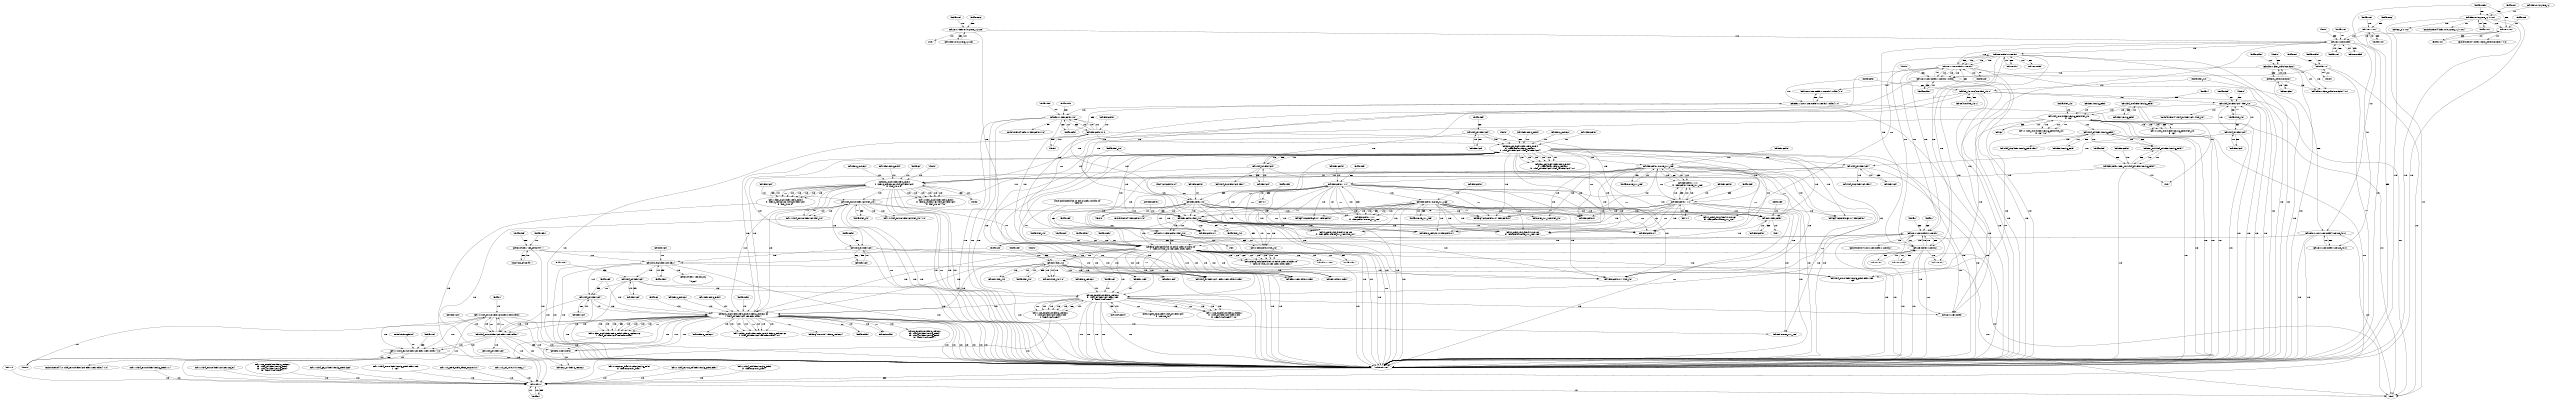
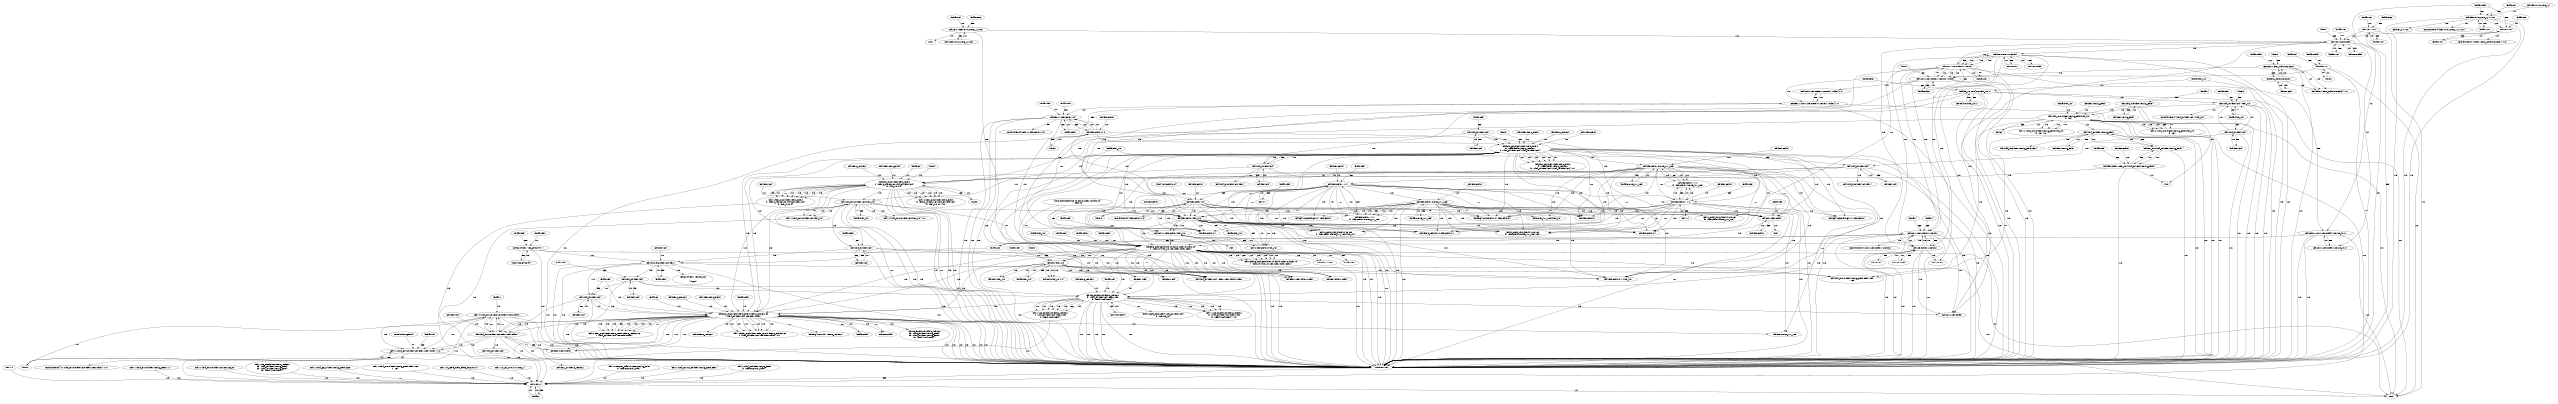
node "(Call,seqnr_p != NULL)": label "(Call,seqnr_p != NULL)" -> "(Call,bytes_p != NULL)"
edge "(Call,aadlen + need + authlen)" -> "(Call,*seqnr_p = state->p_read.seqnr)": now "(Call,aadlen + need + authlen)" -> "(Call,sshbuf_consume(state->input, aadlen + need + authlen))"
edge "(Call,cipher_authlen(enc->cipher))" -> "(MethodReturn,RET)": removed, label "DDG:"
